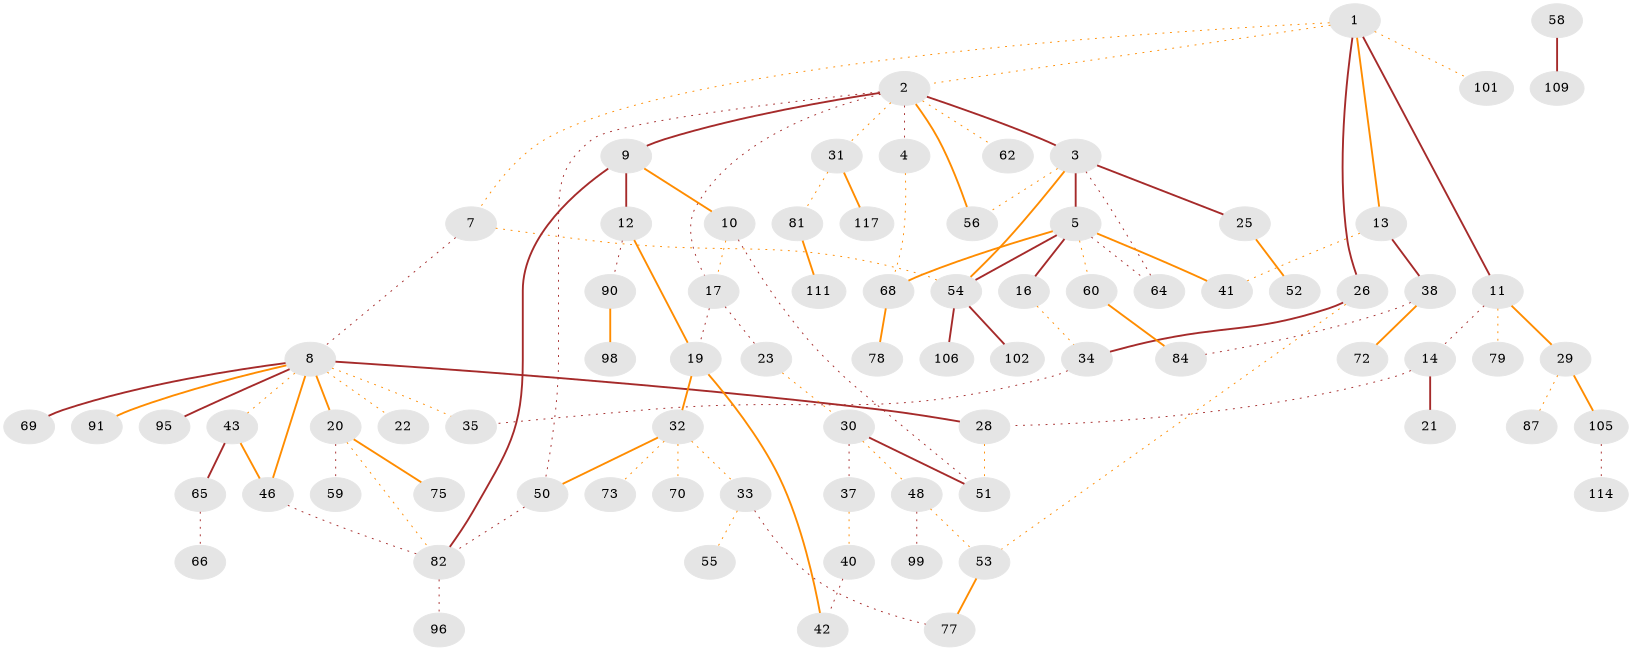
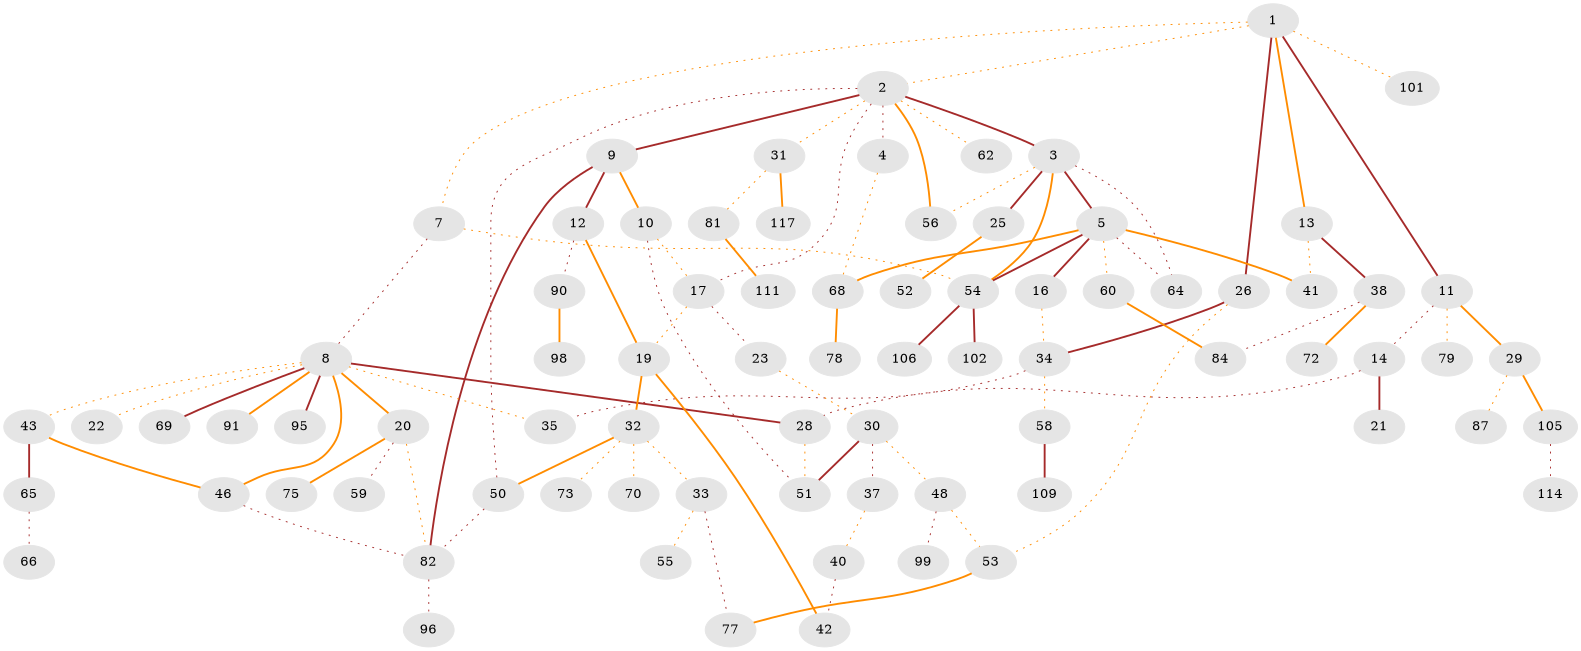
edge "17" -- "19": color brown -> darkorange
edge "34" -- "58": added
